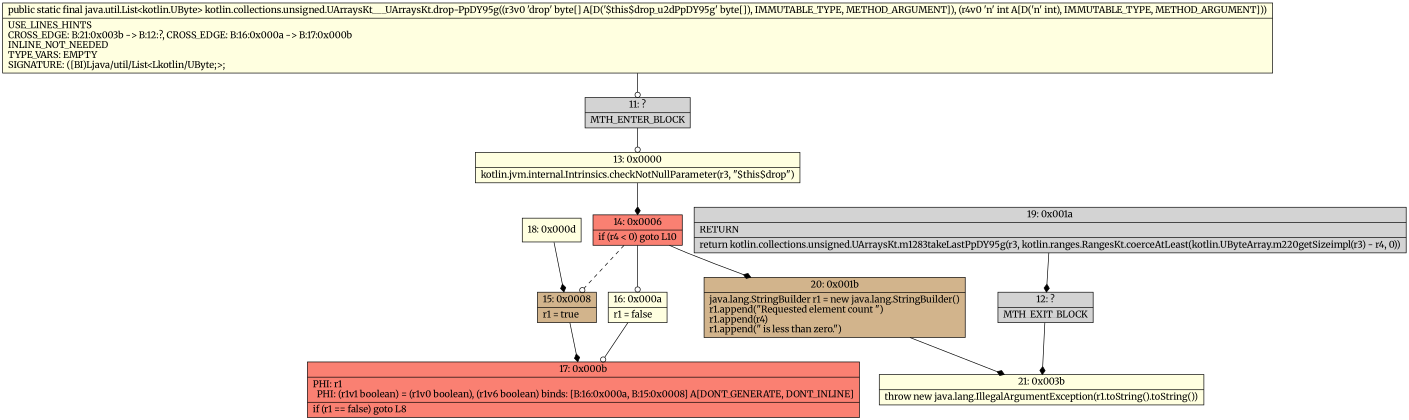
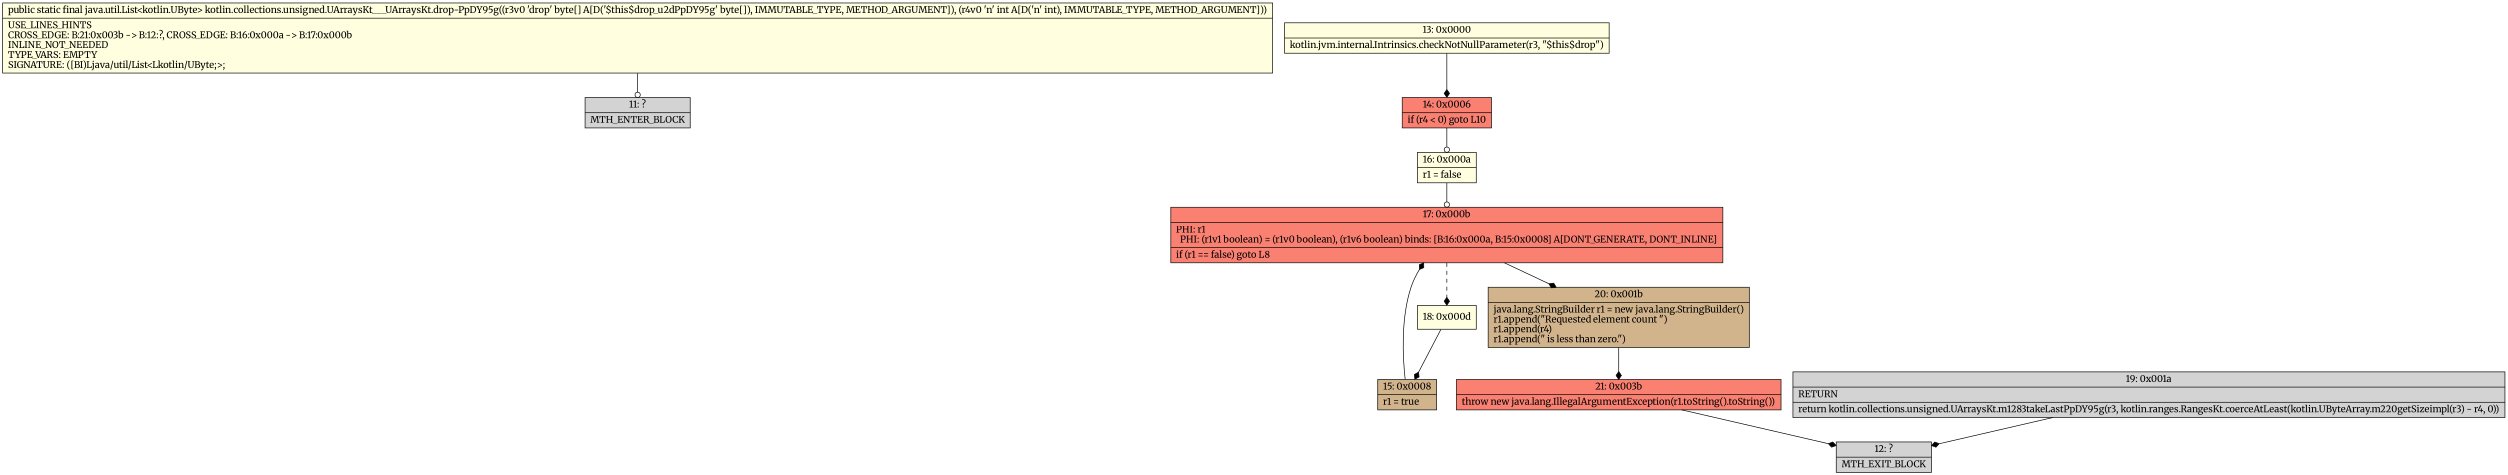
edge "11: ?" -> "13: 0x0000": removed
edge "14: 0x0006" -> "20: 0x001b": now "17: 0x000b" -> "20: 0x001b"
edge "14: 0x0006" -> "15: 0x0008": removed
edge "17: 0x000b" -> "18: 0x000d": added
edge "12: ?" -> "21: 0x003b": reversed
node "21: 0x003b": fillcolor lightyellow -> salmon
